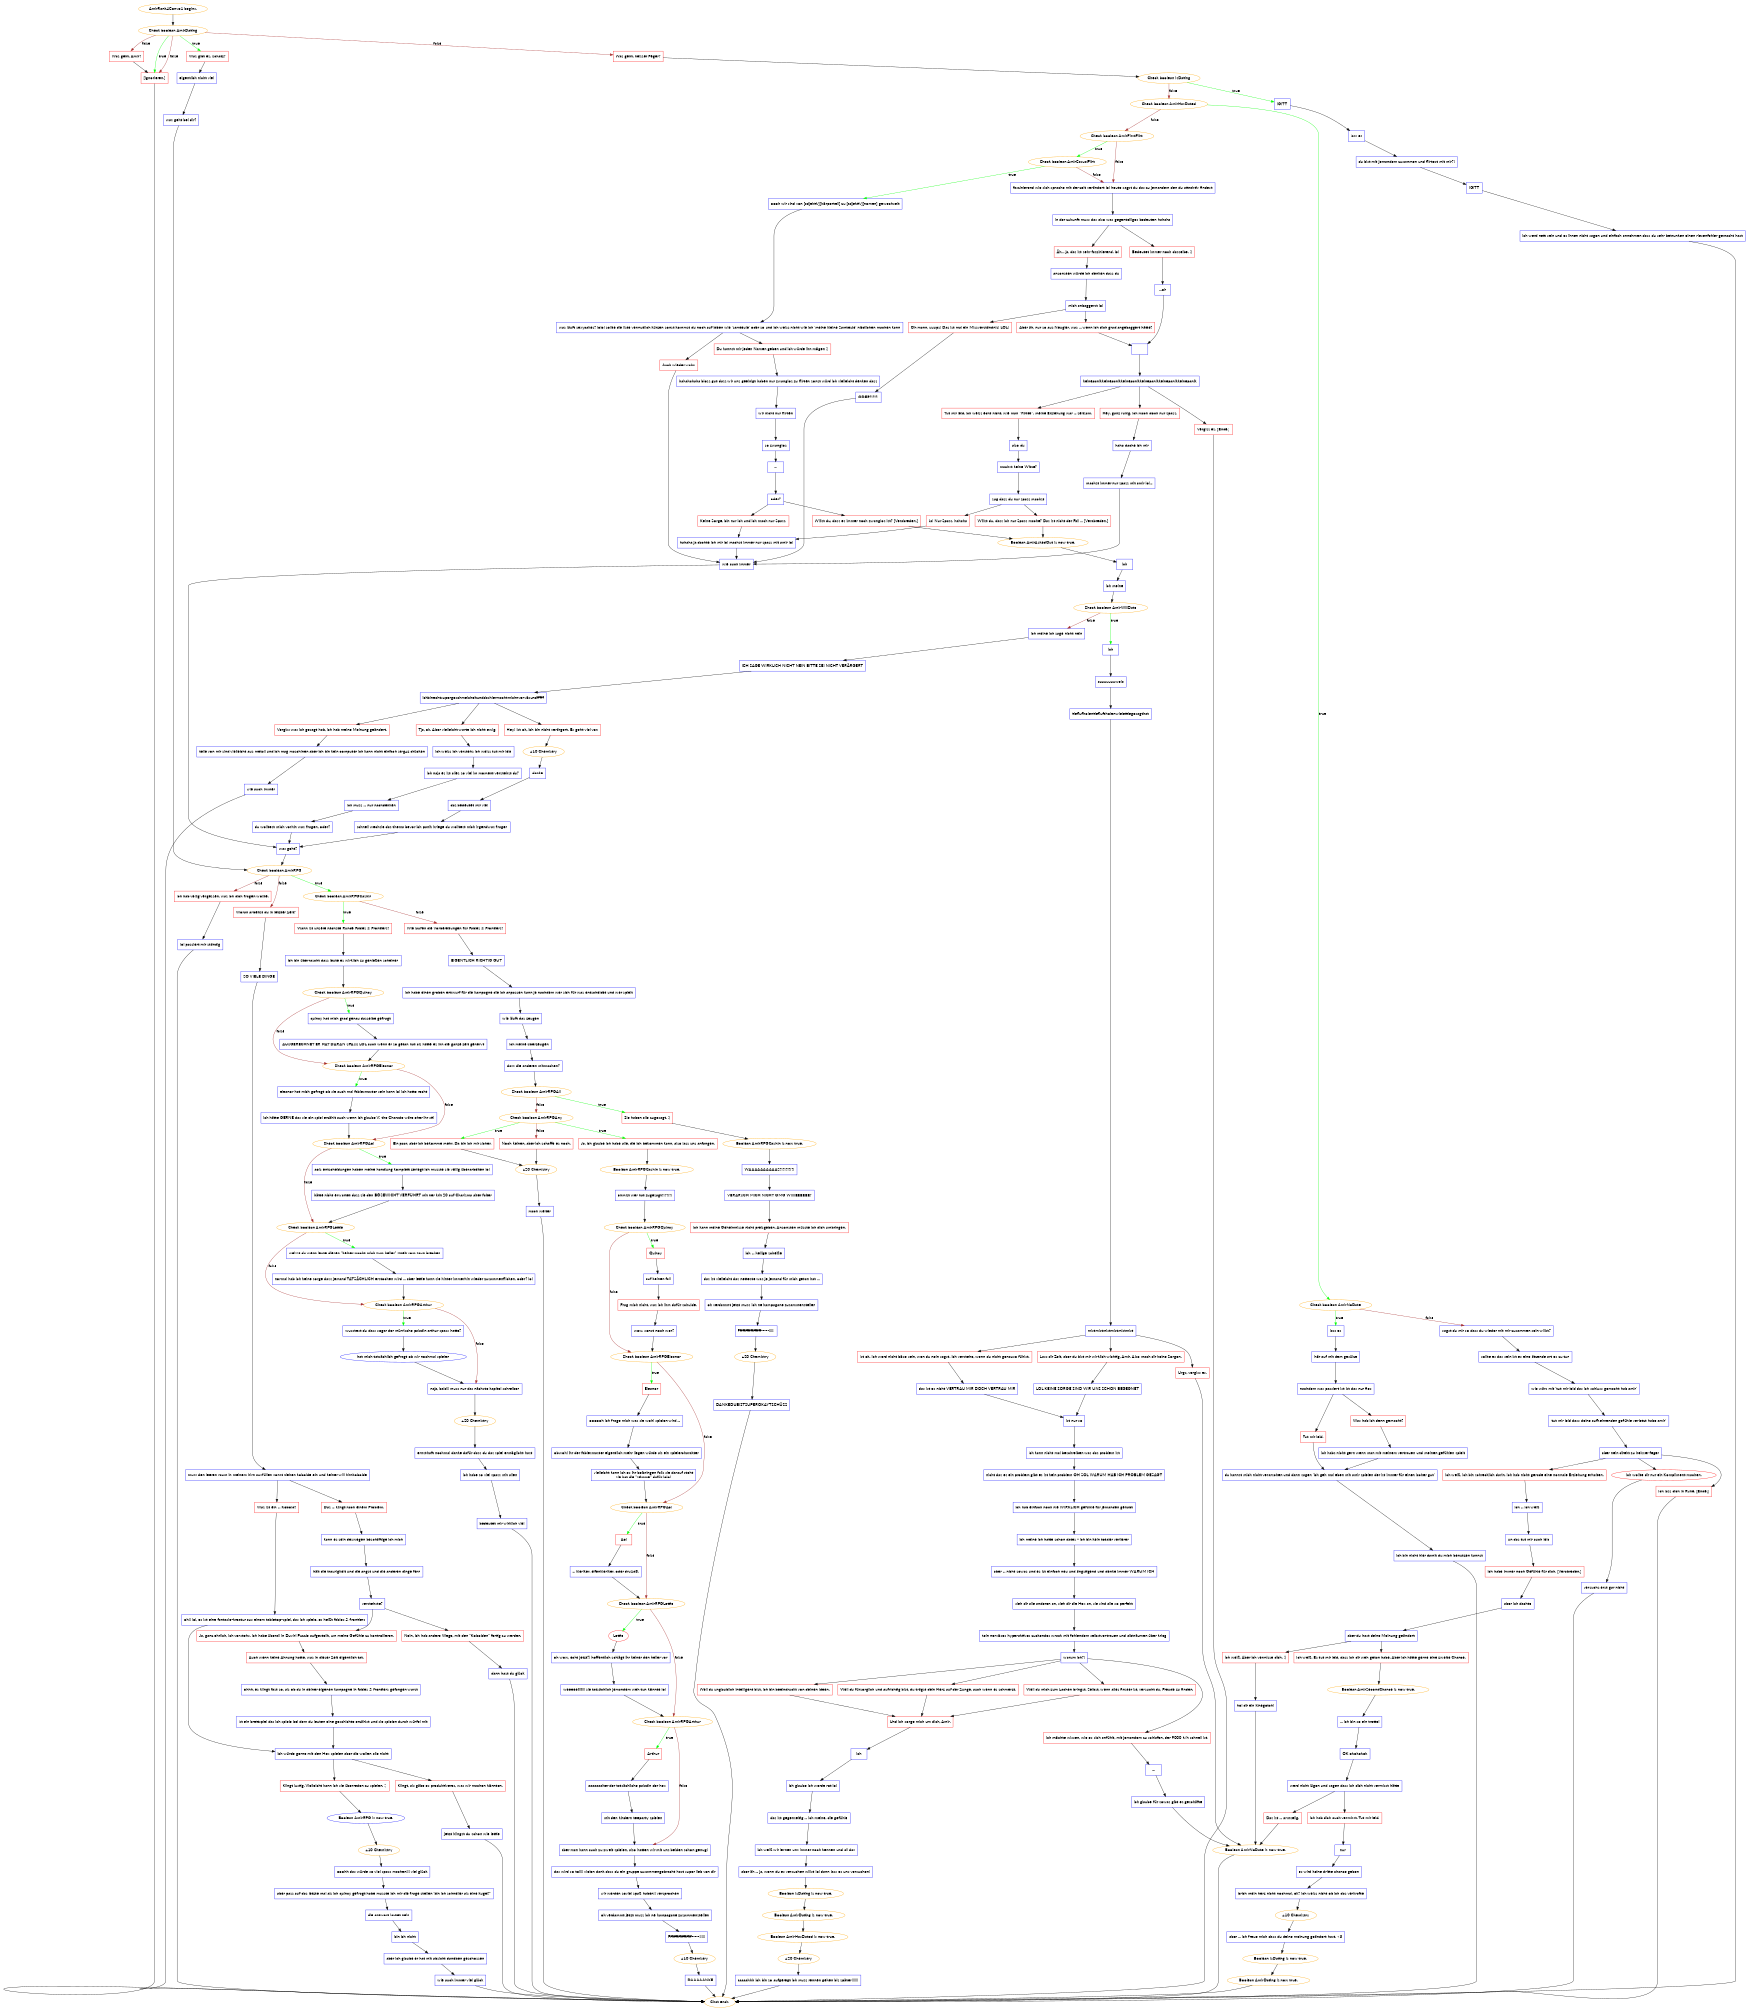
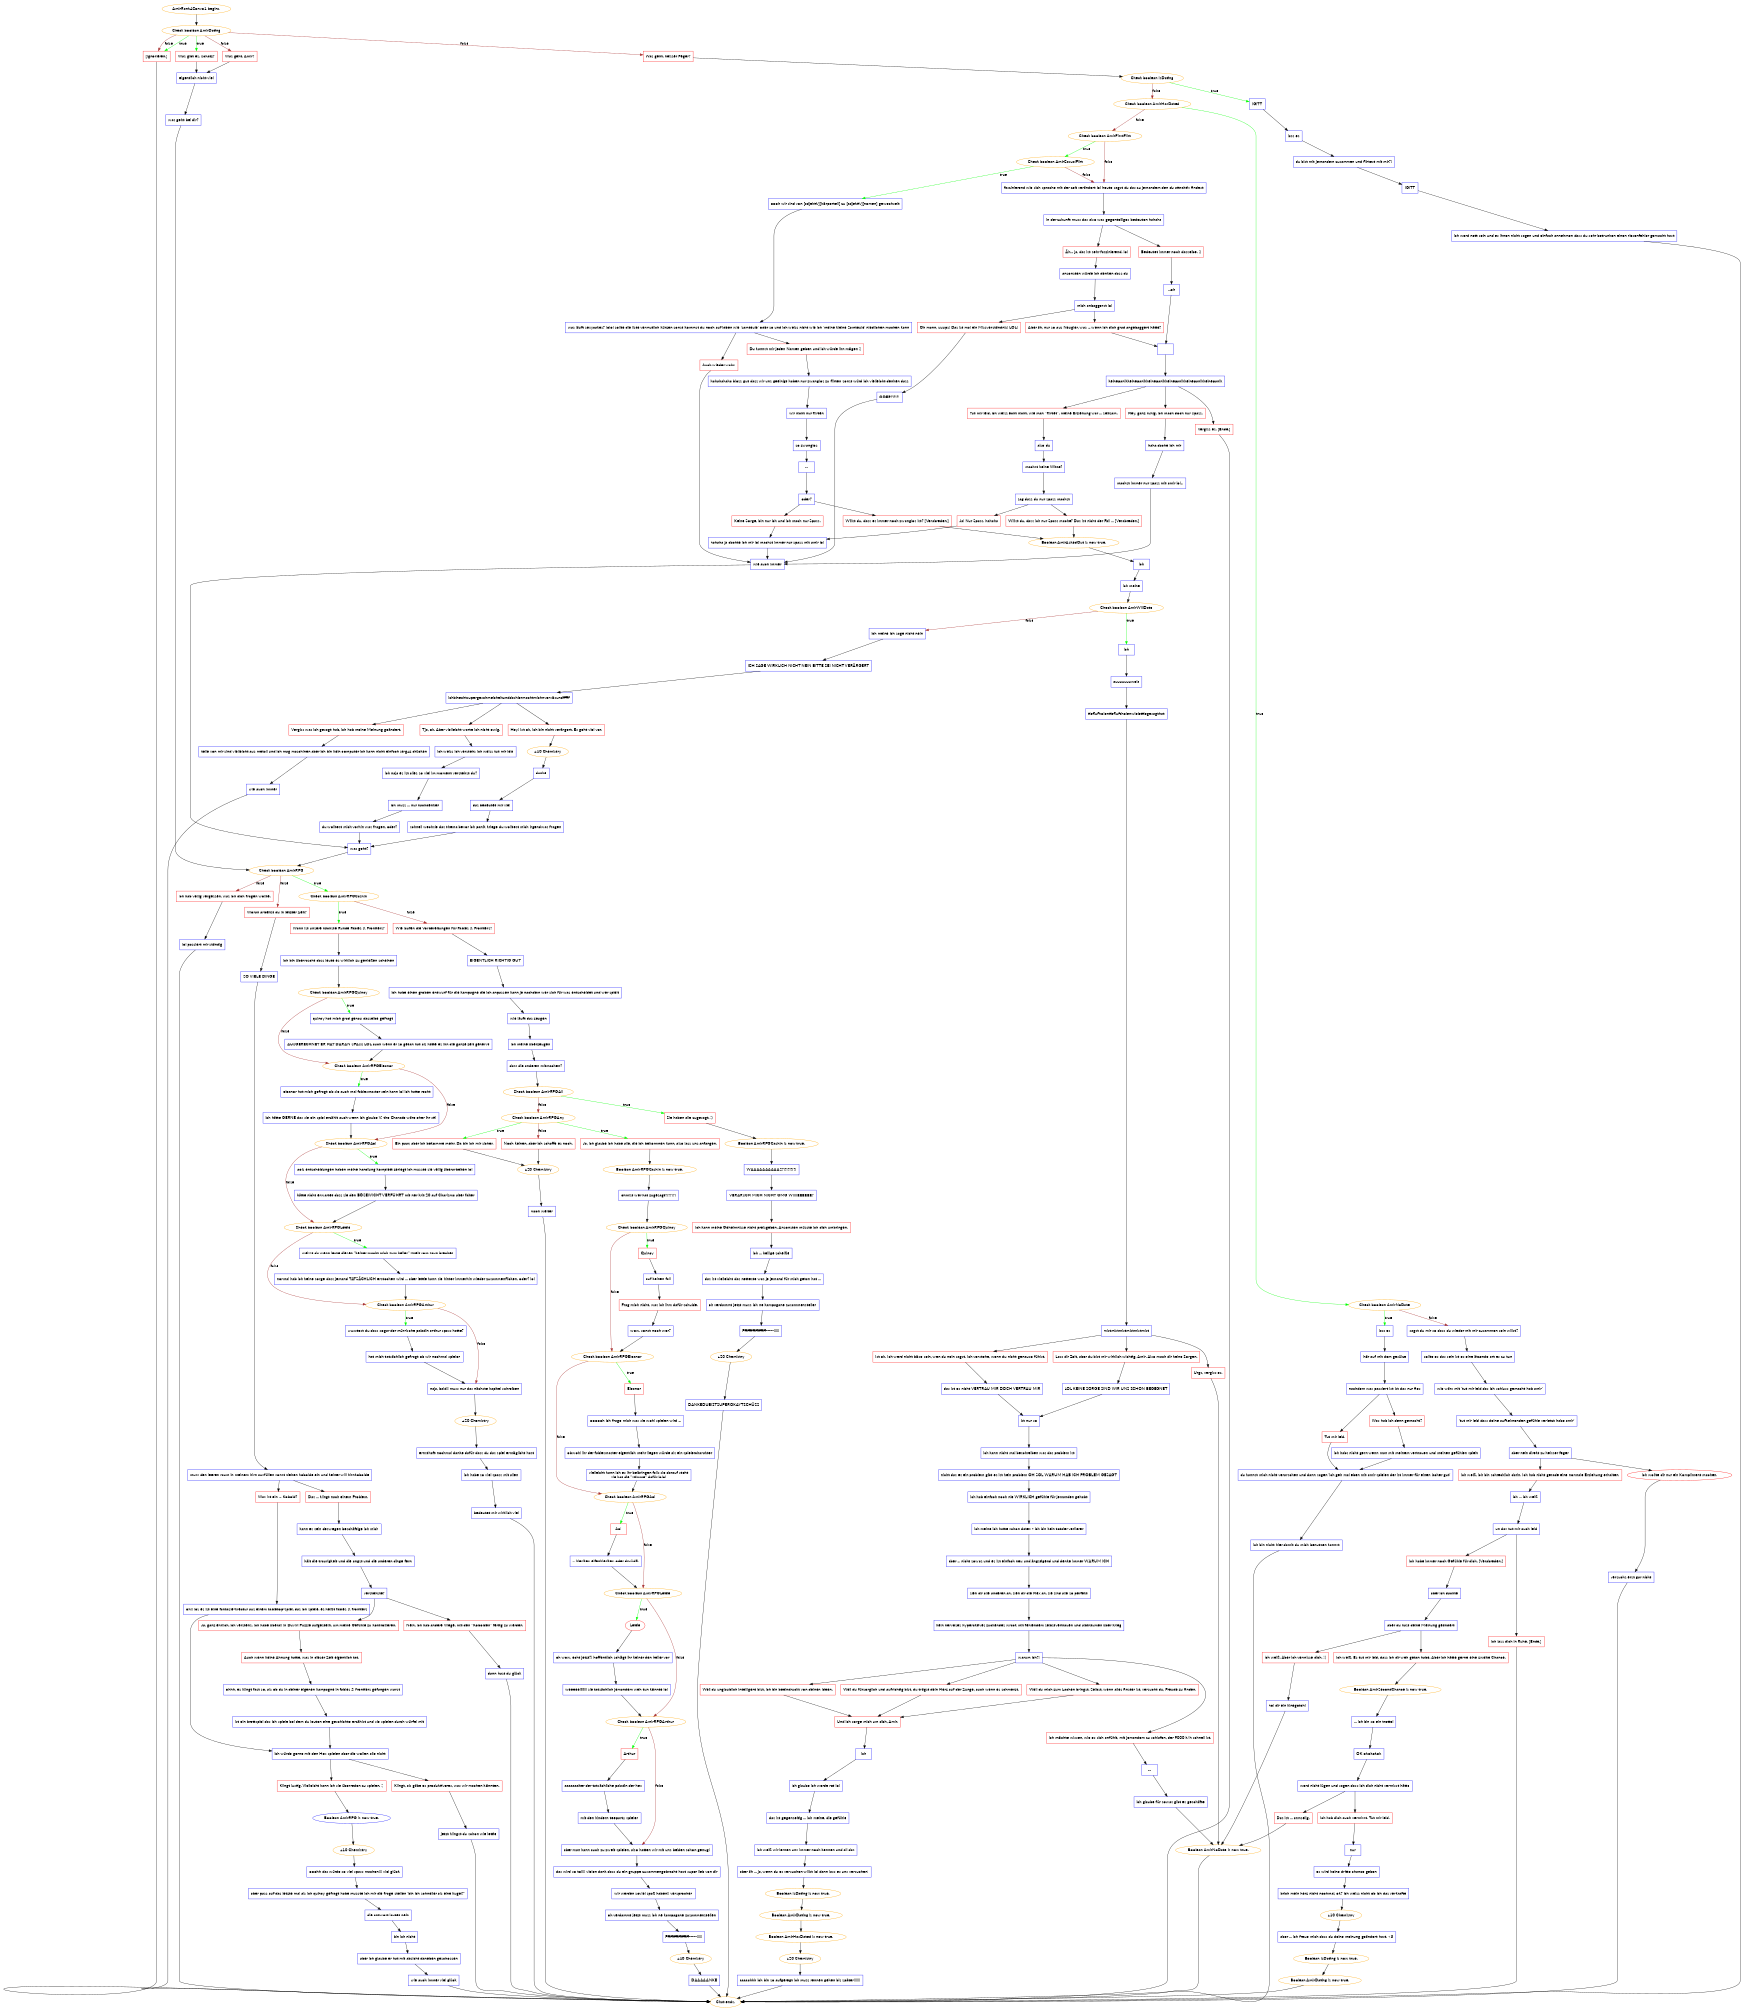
edge "Was geht, Amir?" -> "[Ignorieren.]": now "Was geht, Amir?" -> "eigentlich nicht viel"
node "hat mich tatsächlich gefragt ob wir nochmal spielen": shape ellipse -> box
edge "aber nein direkt zu heisser feger" -> "Ich lass dich in Ruhe. [Ende.]": now "un das tut mir auch leid" -> "Ich lass dich in Ruhe. [Ende.]"
